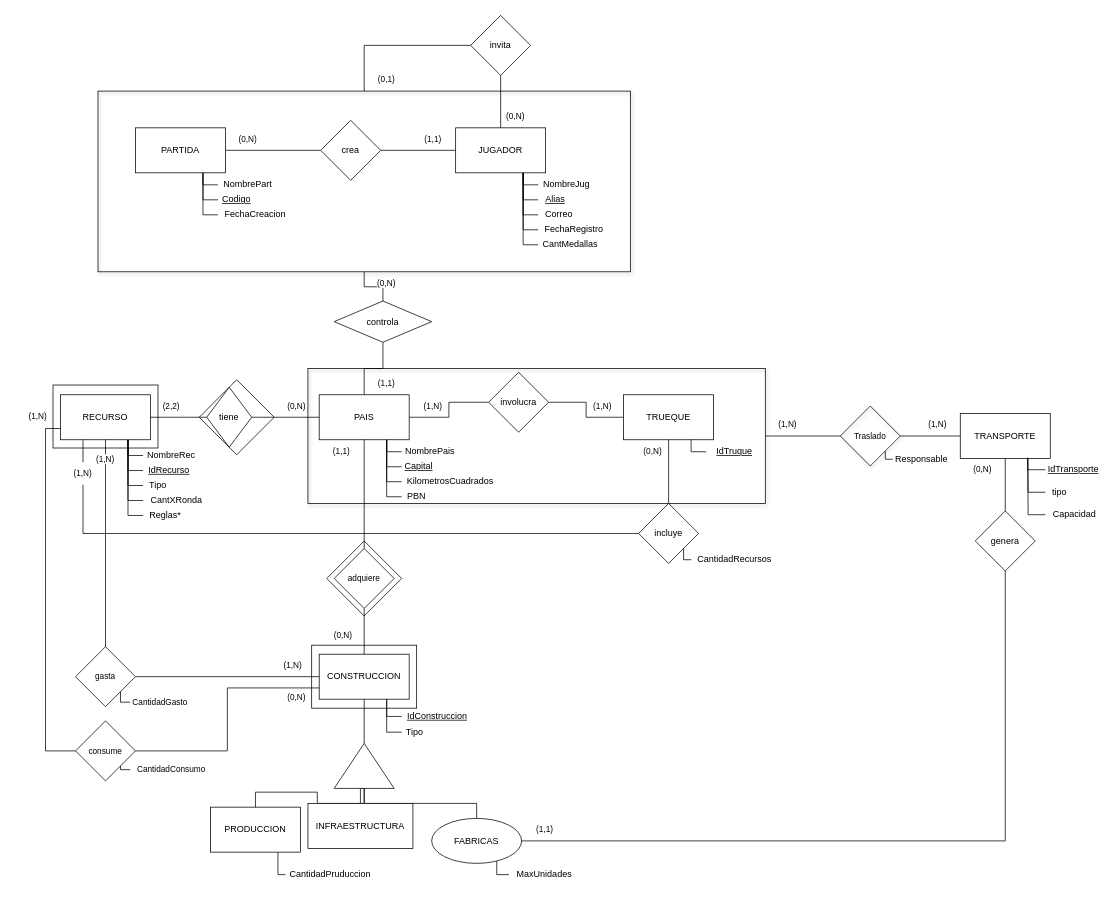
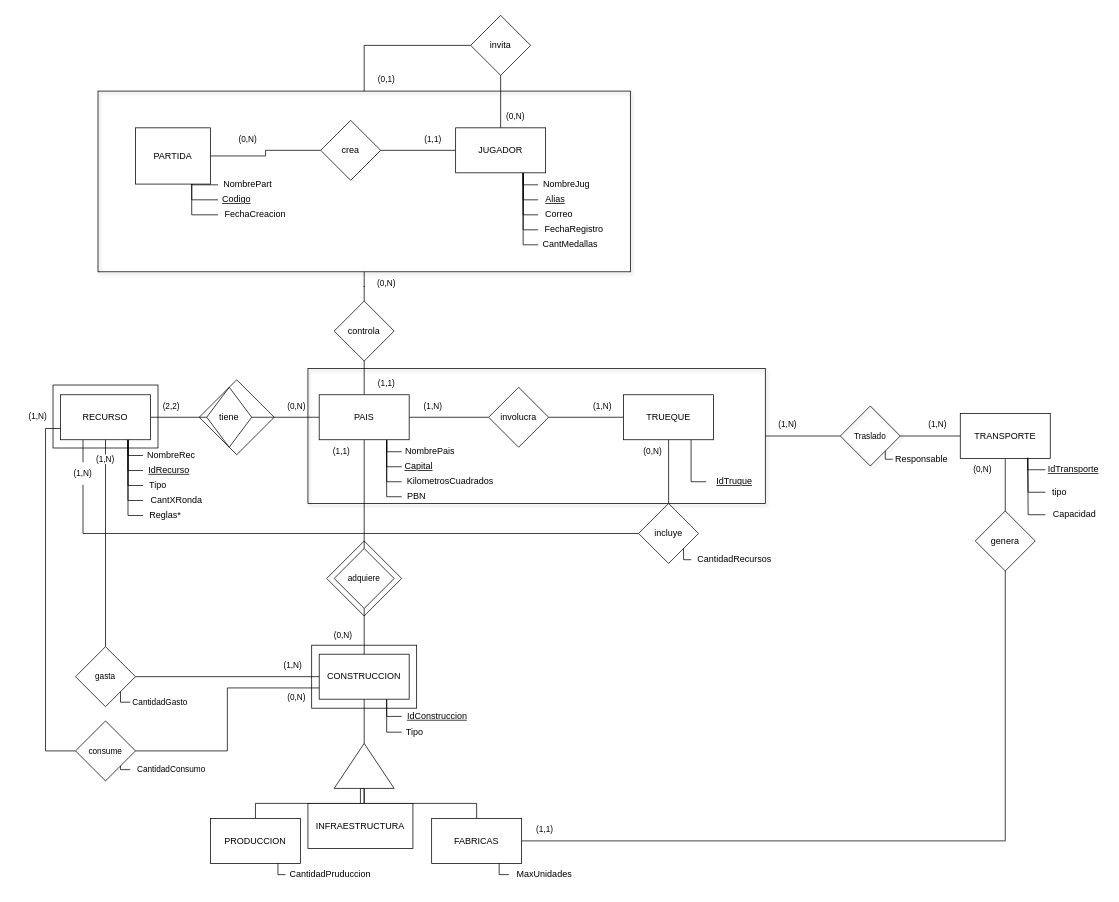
node "PARTIDA": size 90x45 -> 75x56
node "controla": size 98x41 -> 60x60
node "involucra": moved (519, 402) -> (519, 417)
node "IdTruque": moved (735, 452) -> (735, 482)
node "PRODUCCION": moved (255, 830) -> (255, 841)
node "FABRICAS": shape ellipse -> rectangle
